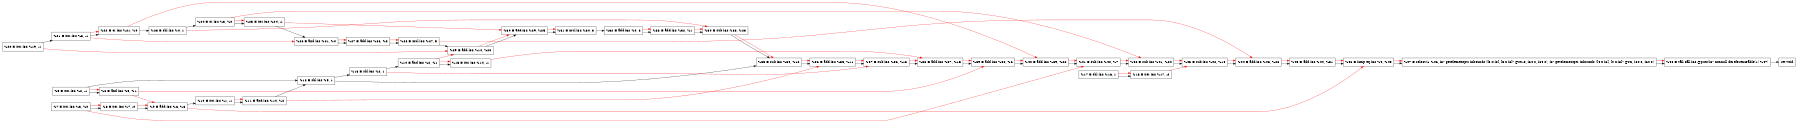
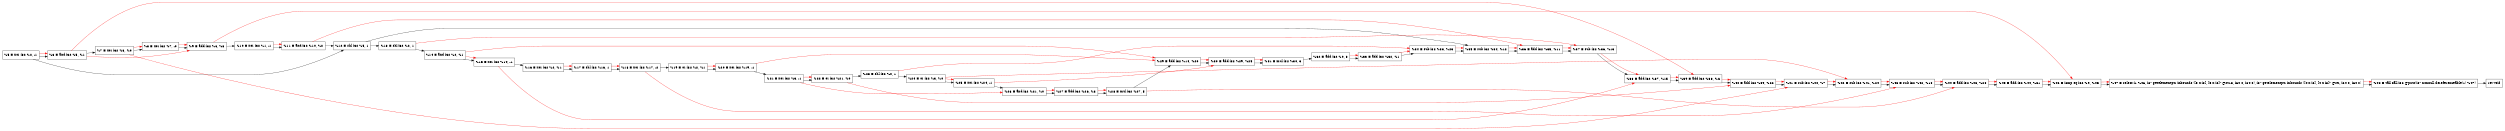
edge "%6 = and i32 %5, %1" -> "%7 = xor i32 %3, %0": added
node "%16 = xor i32 %2, %1": added
node "%19 = or i32 %2, %1": added
